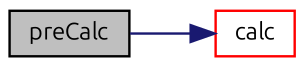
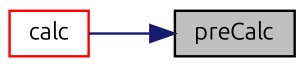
edge "preCalc" -> "calc": reversed
